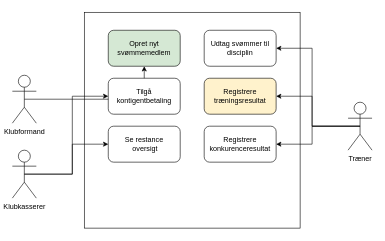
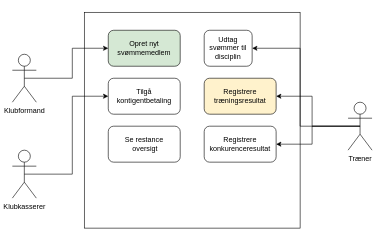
node "Udtag svømmer til disciplin": size 72x36 -> 48x36
node "Klubformand": moved (24, 99) -> (24, 78)
edge "Klubkasserer" -> "Se restance oversigt": removed
